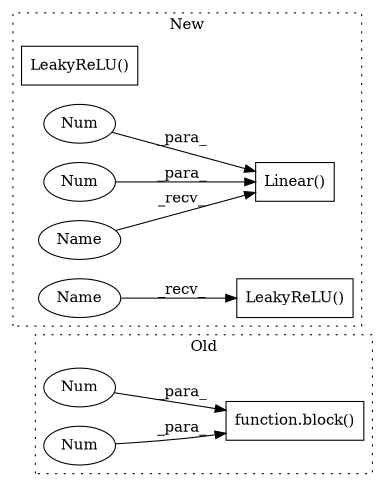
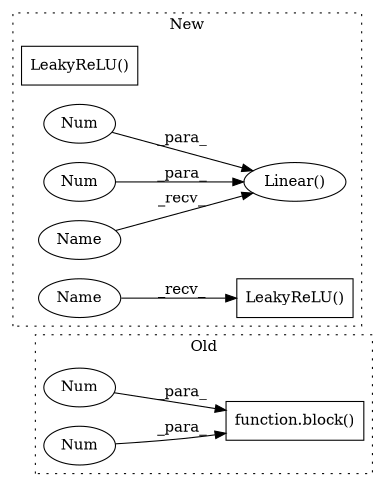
node "Linear()": shape box -> ellipse
